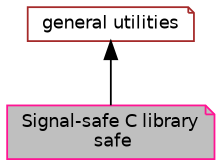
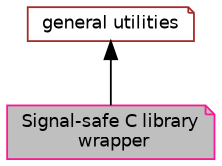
node "Signal-safe C library safe": label "Signal-safe C library safe" -> "Signal-safe C library wrapper"
